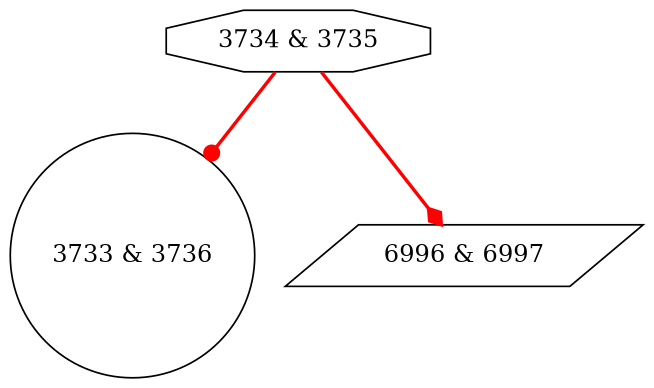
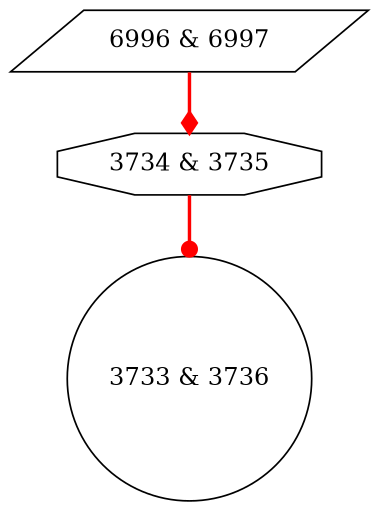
edge "3734 & 3735" -> "6996 & 6997": reversed
